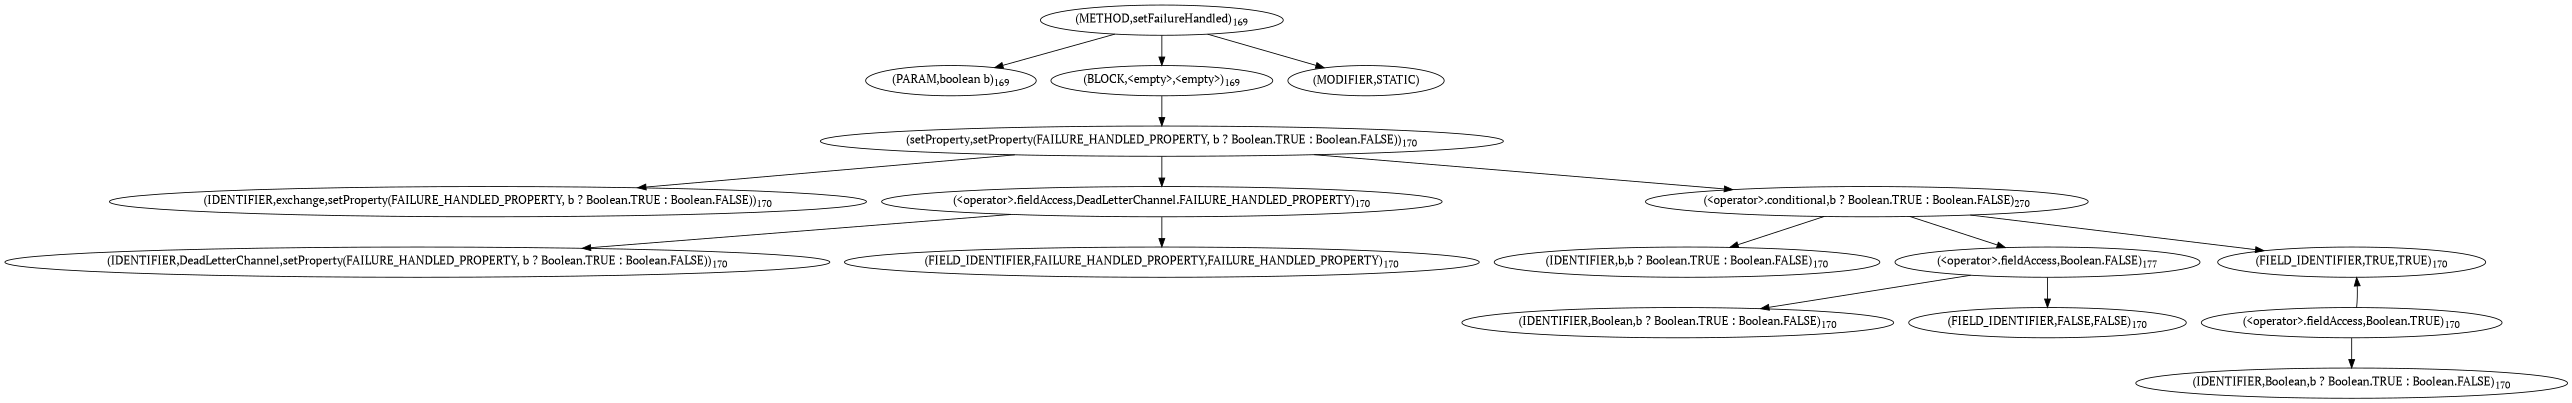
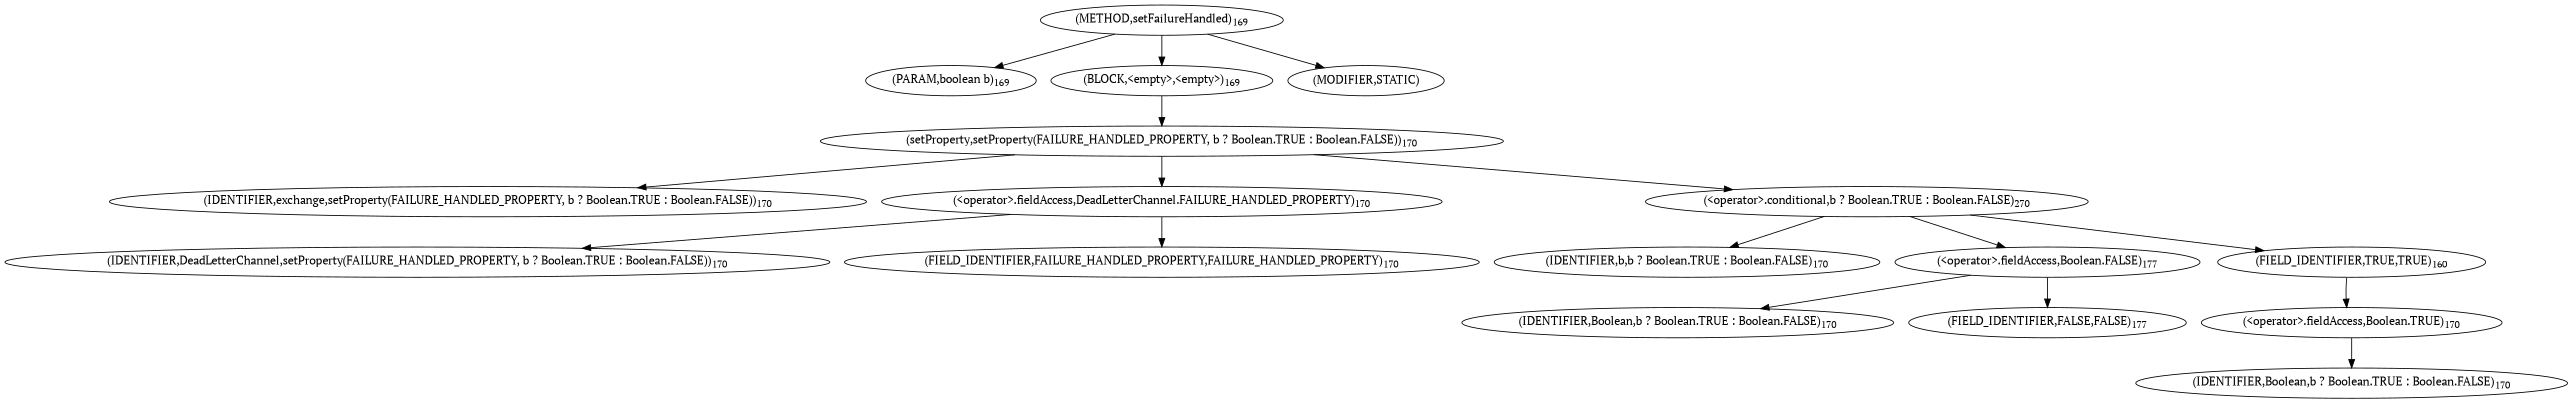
node "(FIELD_IDENTIFIER,TRUE,TRUE)": text "170" -> "160"
edge "(<operator>.fieldAccess,Boolean.TRUE)" -> "(FIELD_IDENTIFIER,TRUE,TRUE)": reversed
node "(FIELD_IDENTIFIER,FALSE,FALSE)": text "170" -> "177"
